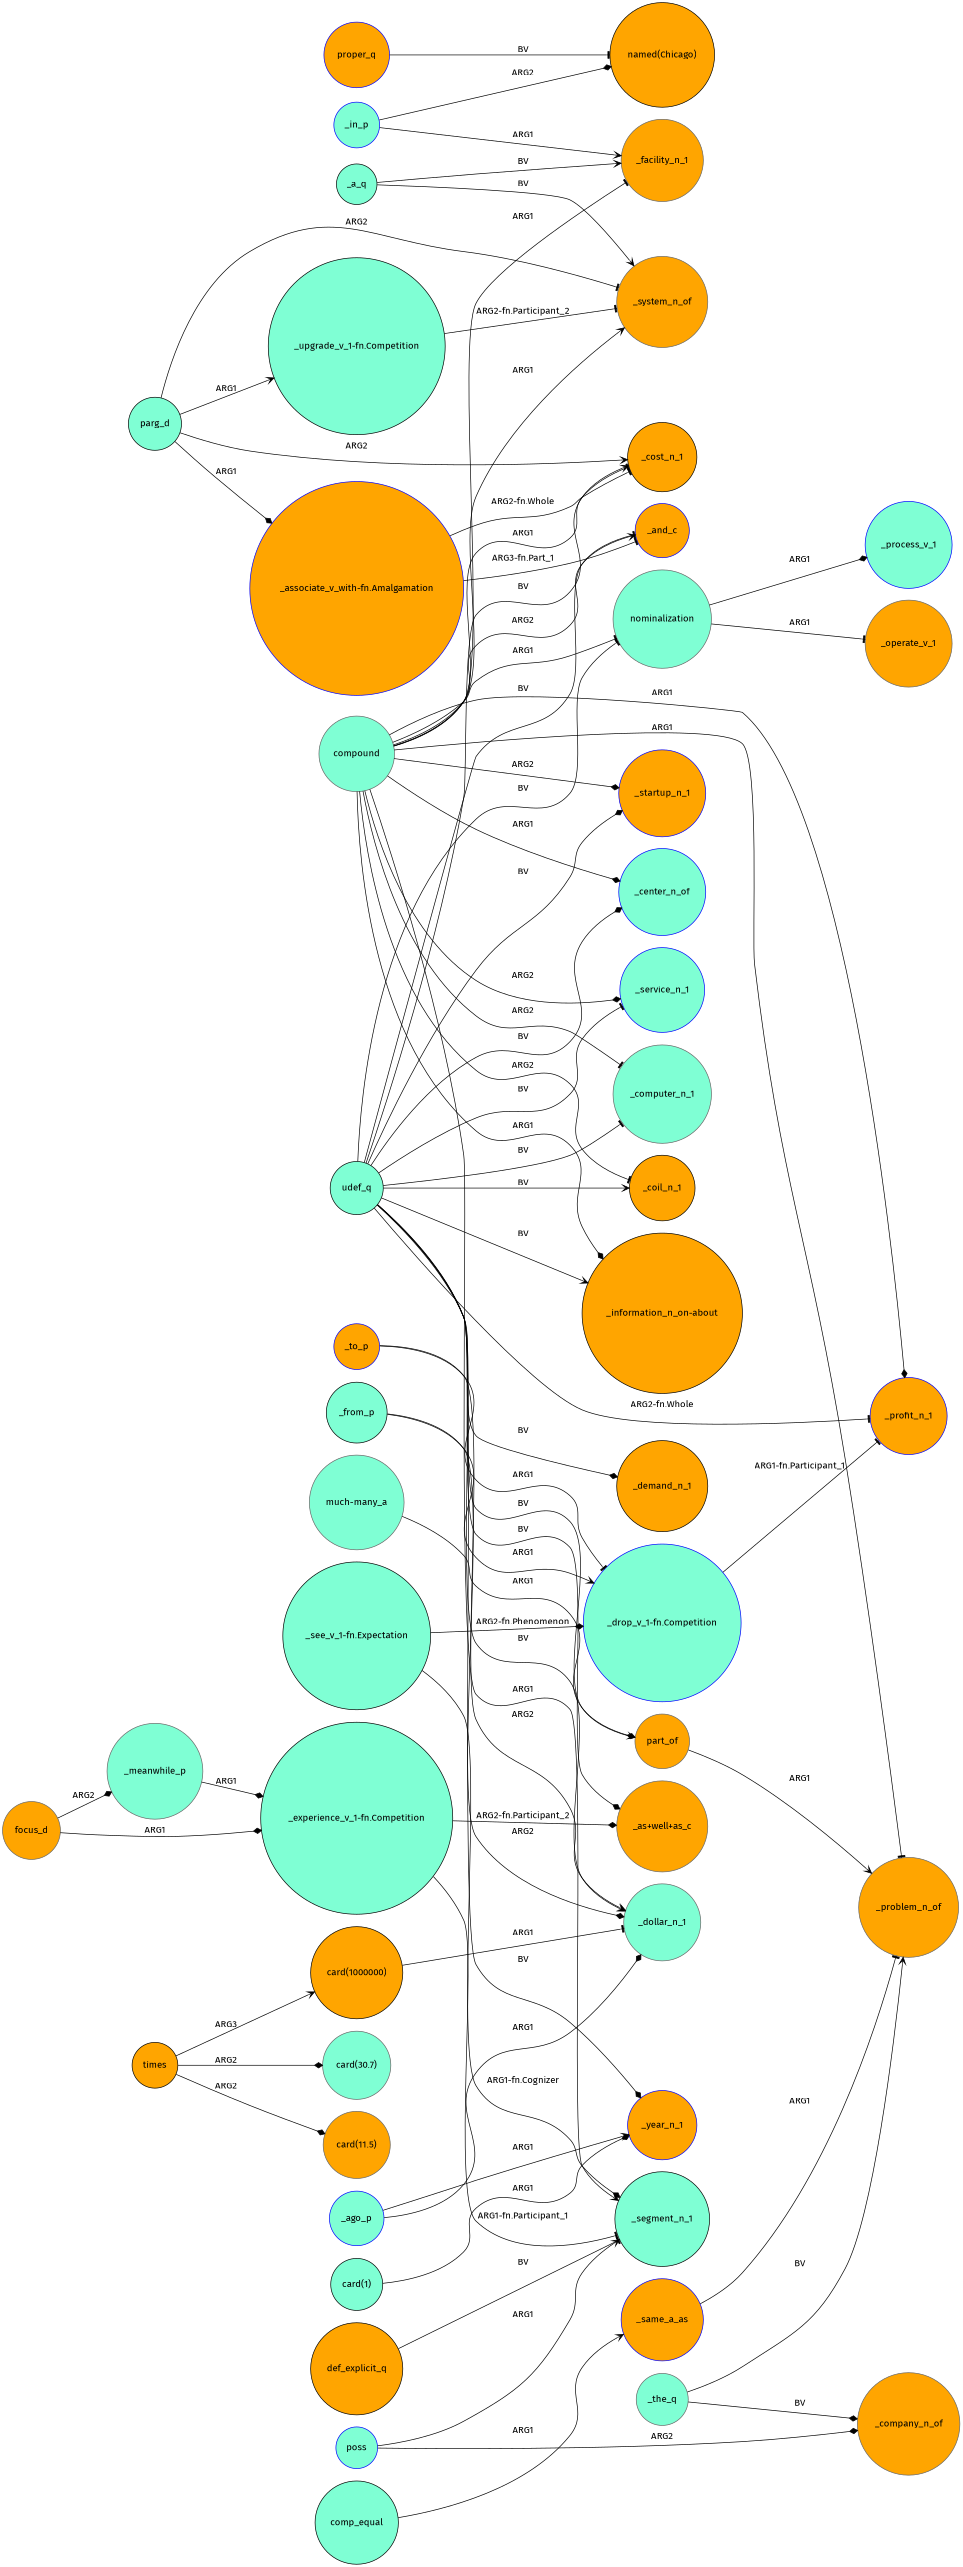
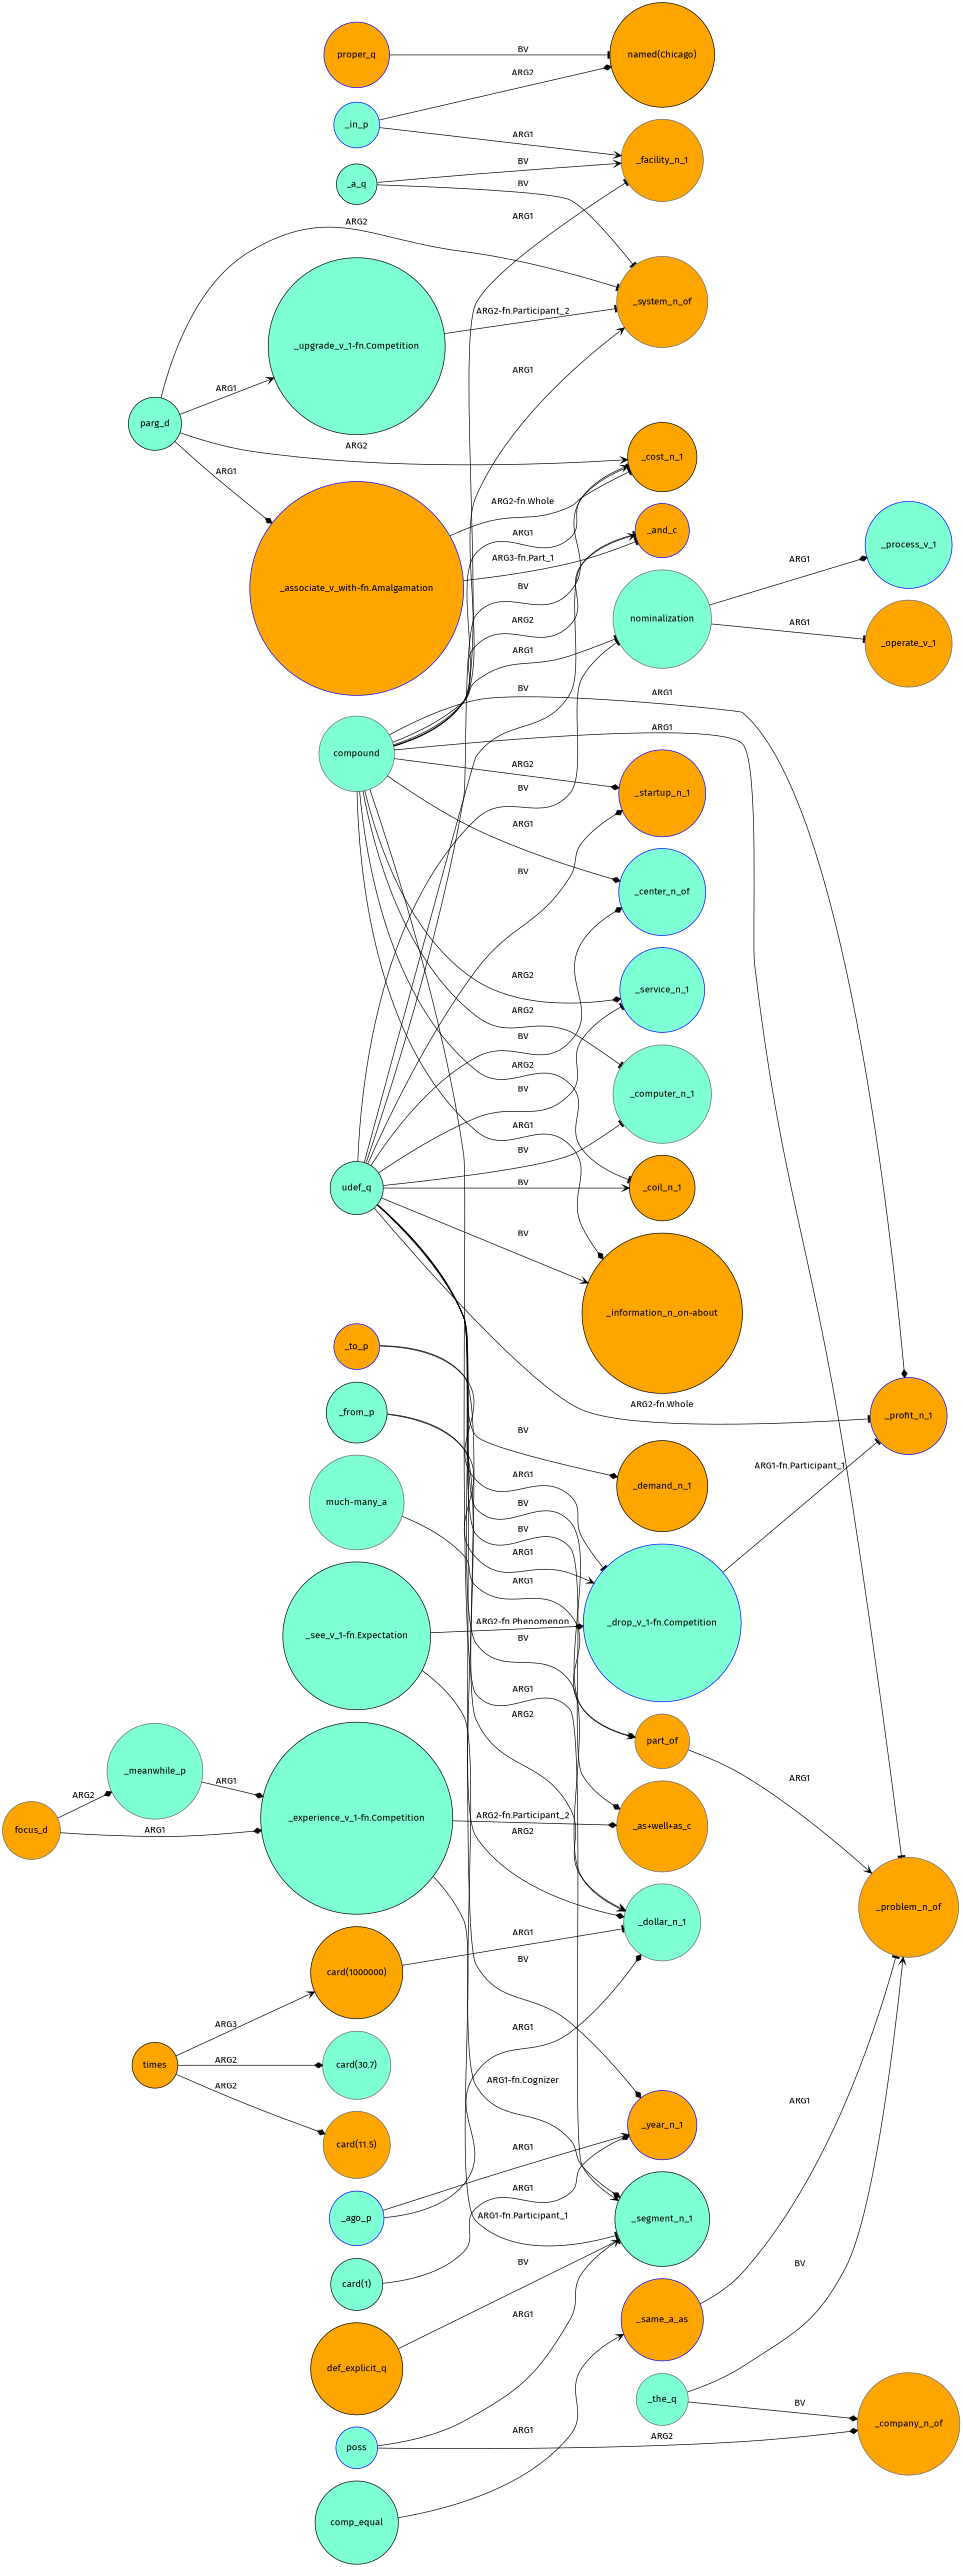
edge "_a_q" -> "_system_n_of": arrowhead vee -> tee
